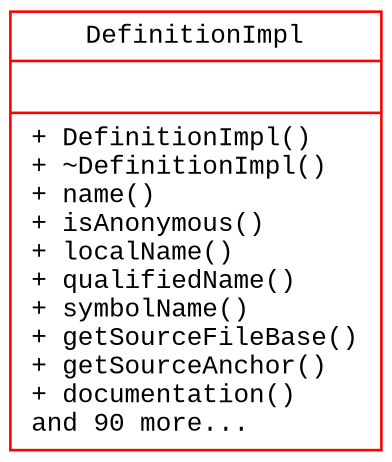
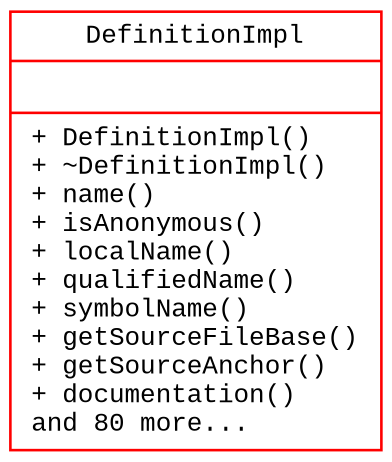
node "DefinitionImpl": text "and 90 more..." -> "and 80 more..."
